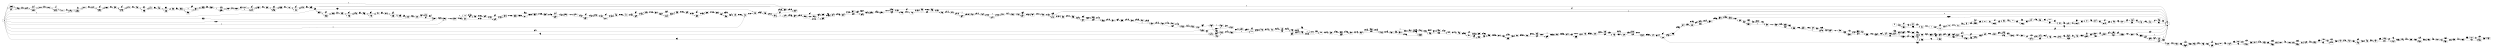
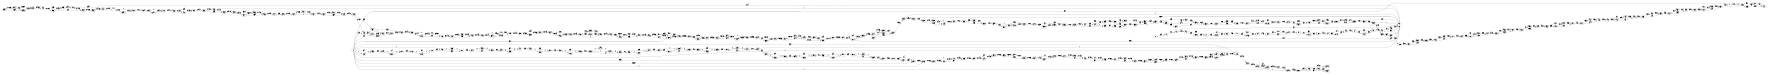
node "2": added
node "3840": removed
edge "8987" -> "3709": now "8987" -> "3751"
edge "3237" -> "6197": now "3237" -> "6172"
edge "5587" -> "5592": added, label "1589"
edge "5277" -> "5280": now "5277" -> "5301"
node "51": removed
edge "4902" -> "6585": reversed
edge "6543" -> "4758": reversed
edge "6472" -> "4675": now "4672" -> "4675"
edge "5568" -> "5587": label "766" -> "271481"
edge "3789" -> "3790": added, label "279464"
